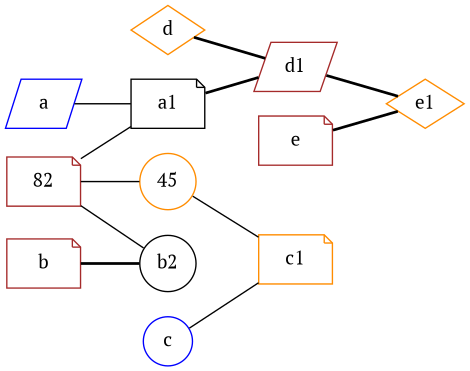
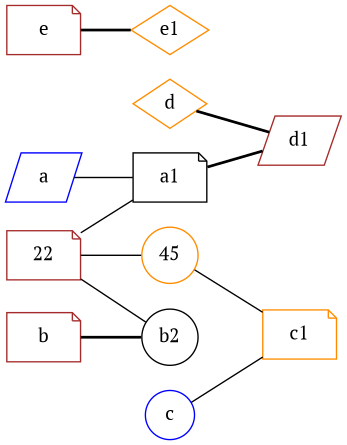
edge "d1" -- "e1": removed
node "82": label "82" -> "22"
